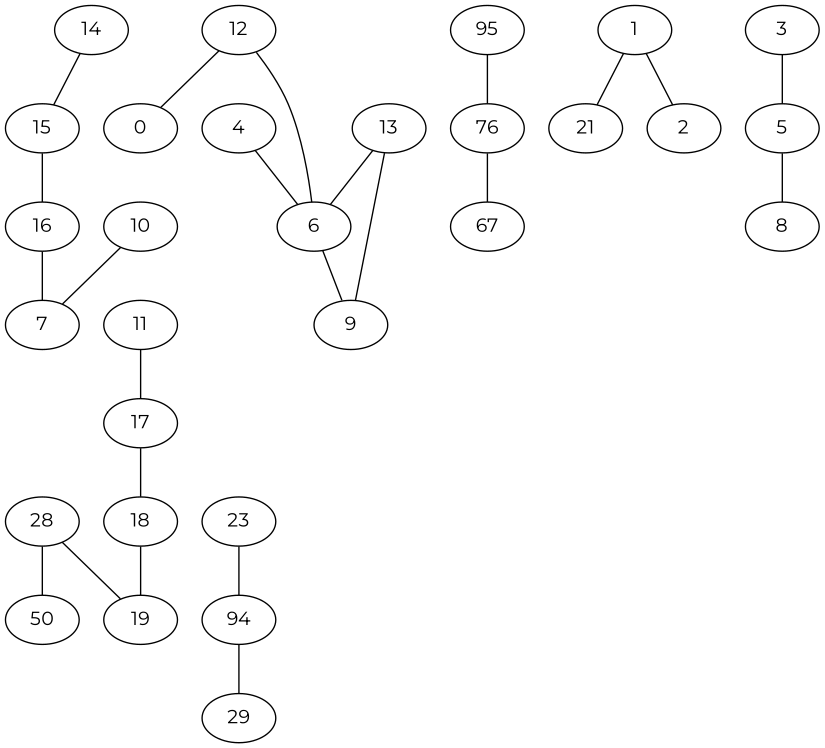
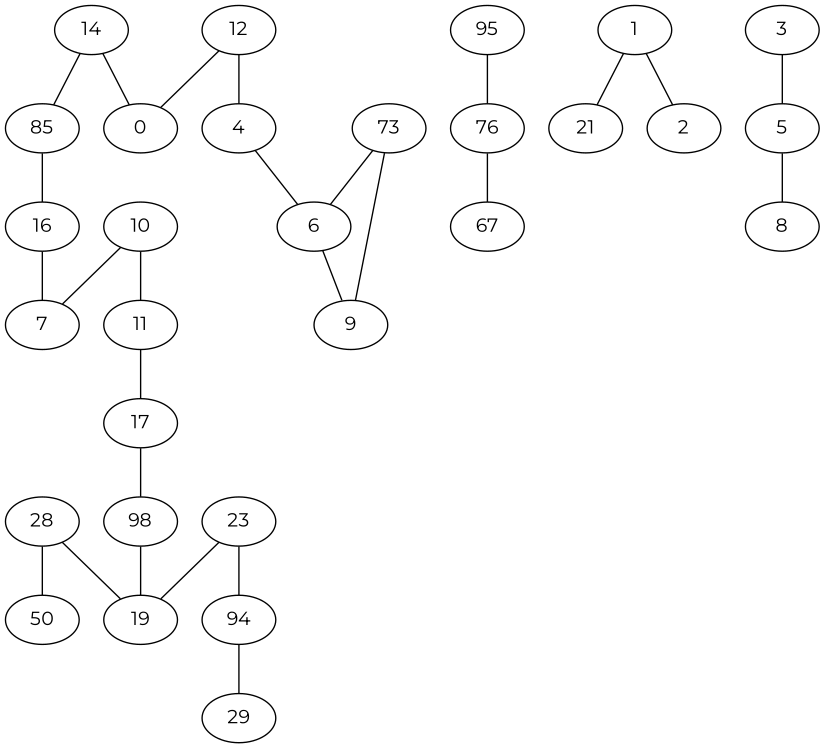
edge "14" -- "0": added
edge "12" -- "6": now "12" -- "4"
node "15": label "15" -> "85"
node "13": label "13" -> "73"
edge "10" -- "11": added
node "18": label "18" -> "98"
edge "23" -- "19": added
